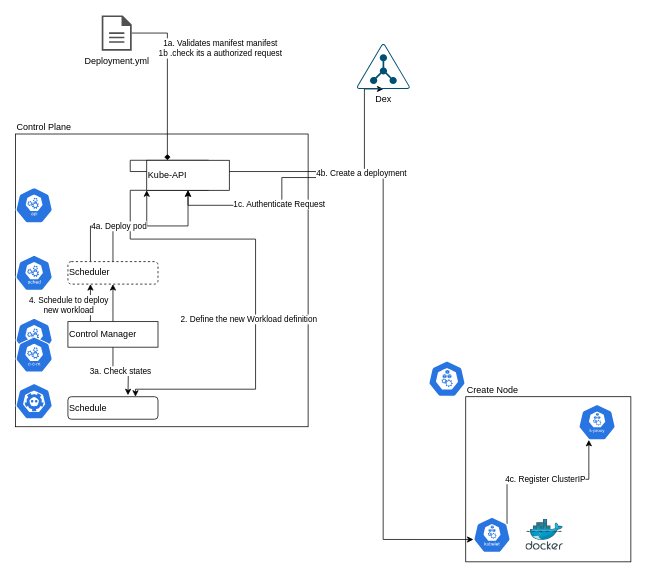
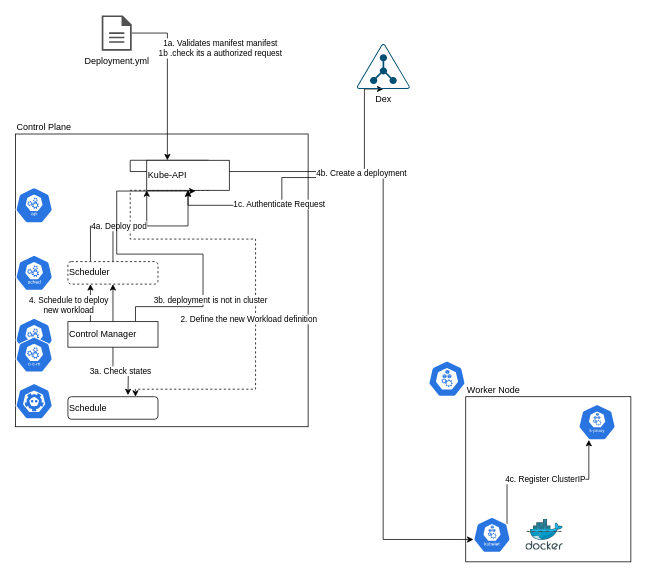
edge "Deployment.yml" -> "Kube-API": arrowhead diamond -> classic
edge "Control Manager" -> "Kube-API": added, label "3b. deployment is not in cluster"
edge "Kube-API" -> "Schedule": style solid -> dashed
node "Create Node": label "Create Node" -> "Worker Node"
